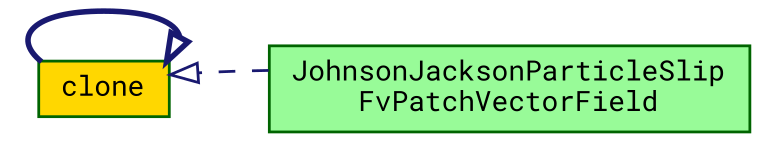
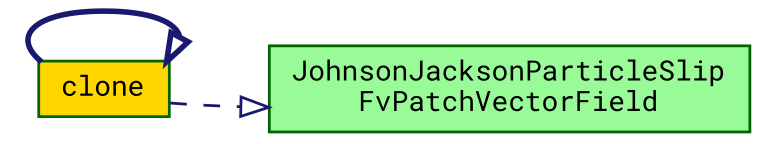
edge "JohnsonJacksonParticleSlip FvPatchVectorField" -> "clone": reversed
